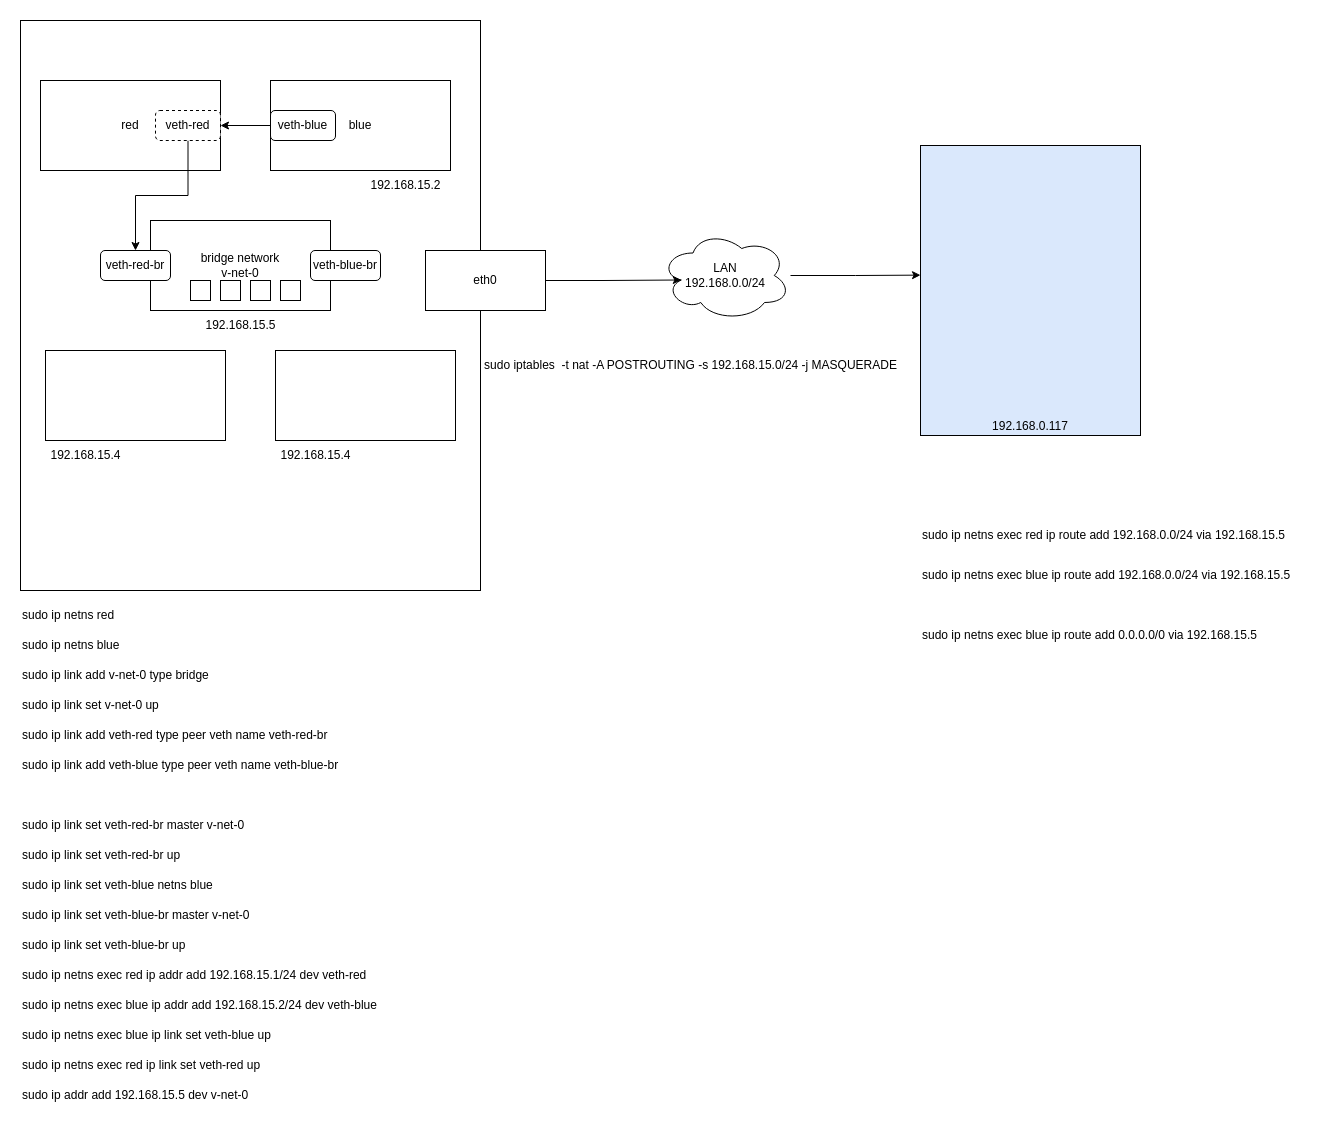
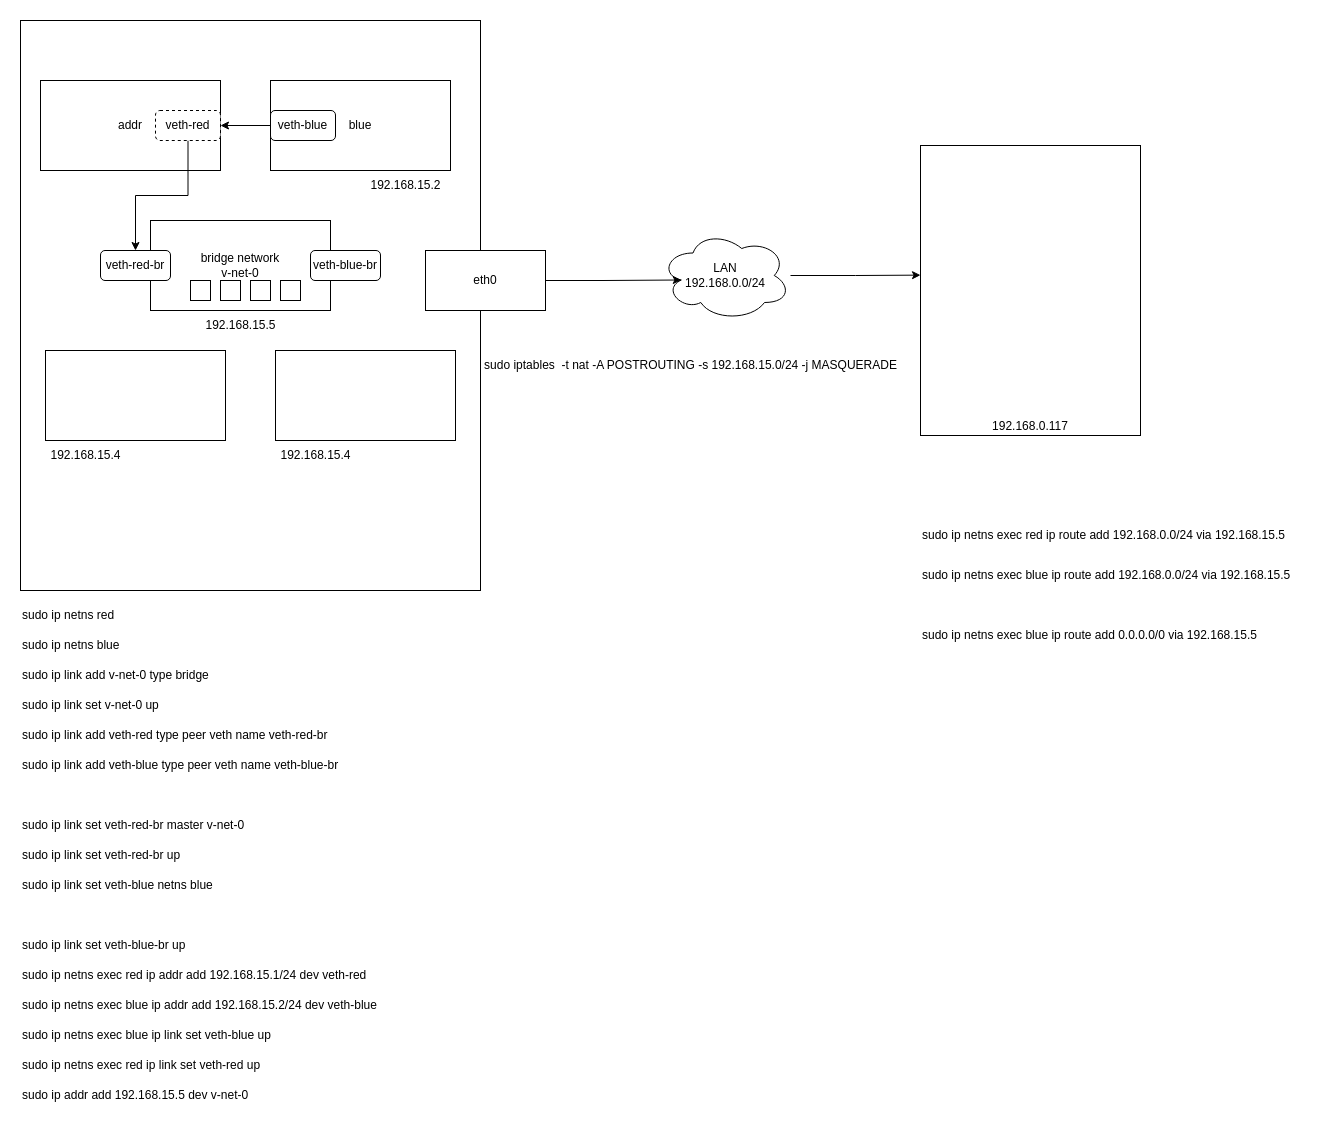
node "red": label "red" -> "addr"
node "192.168.0.117": fillcolor #dae8fc -> #ffffff
node "sudo ip link set veth-blue-br master v-net-0": removed
